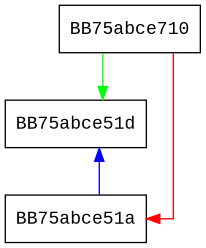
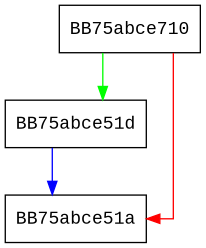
edge "BB75abce51a" -> "BB75abce51d": reversed
